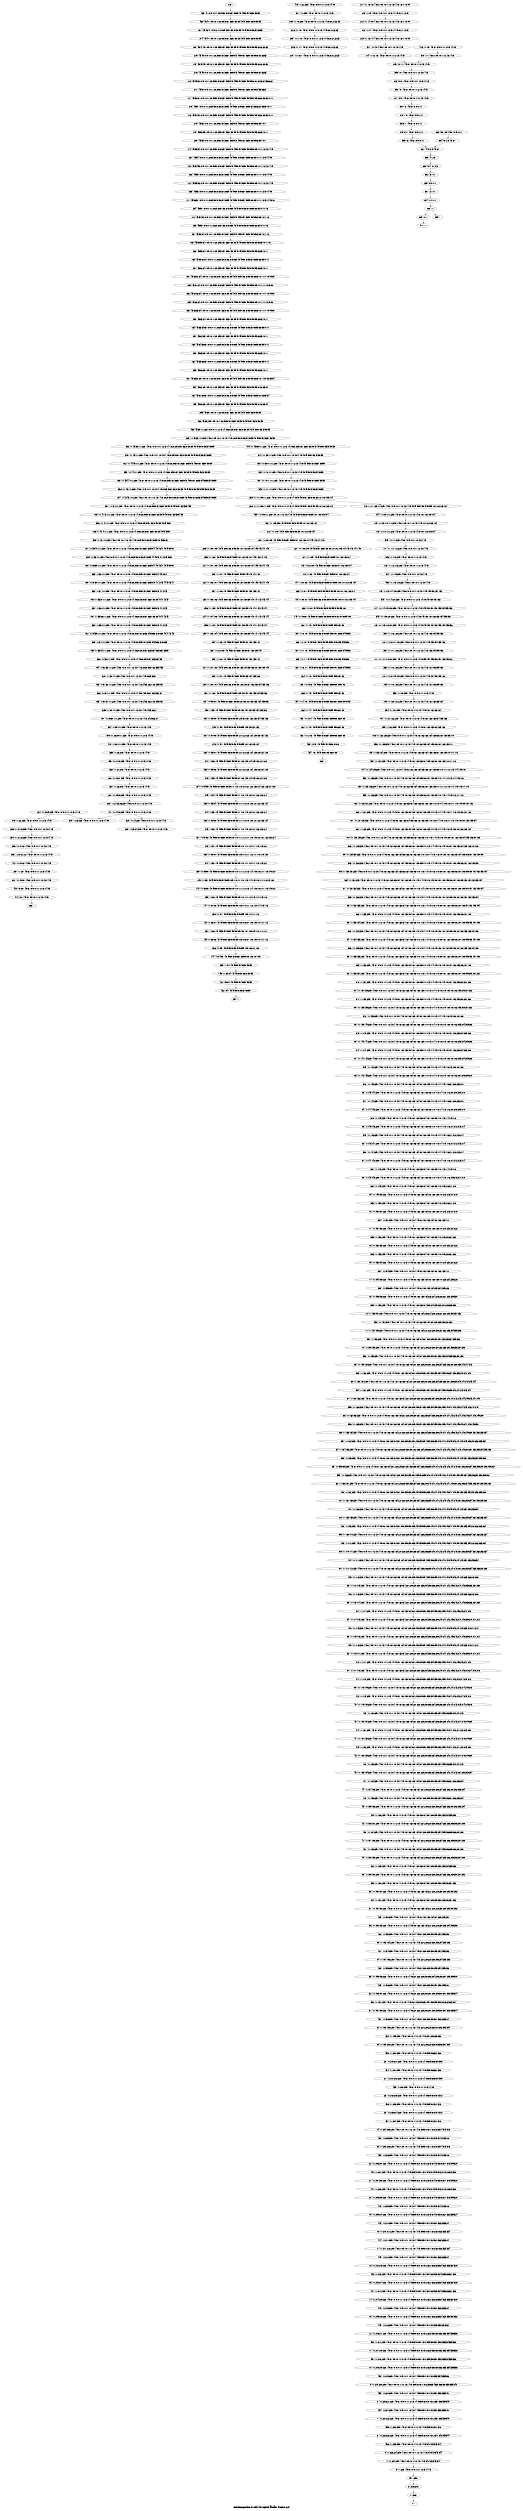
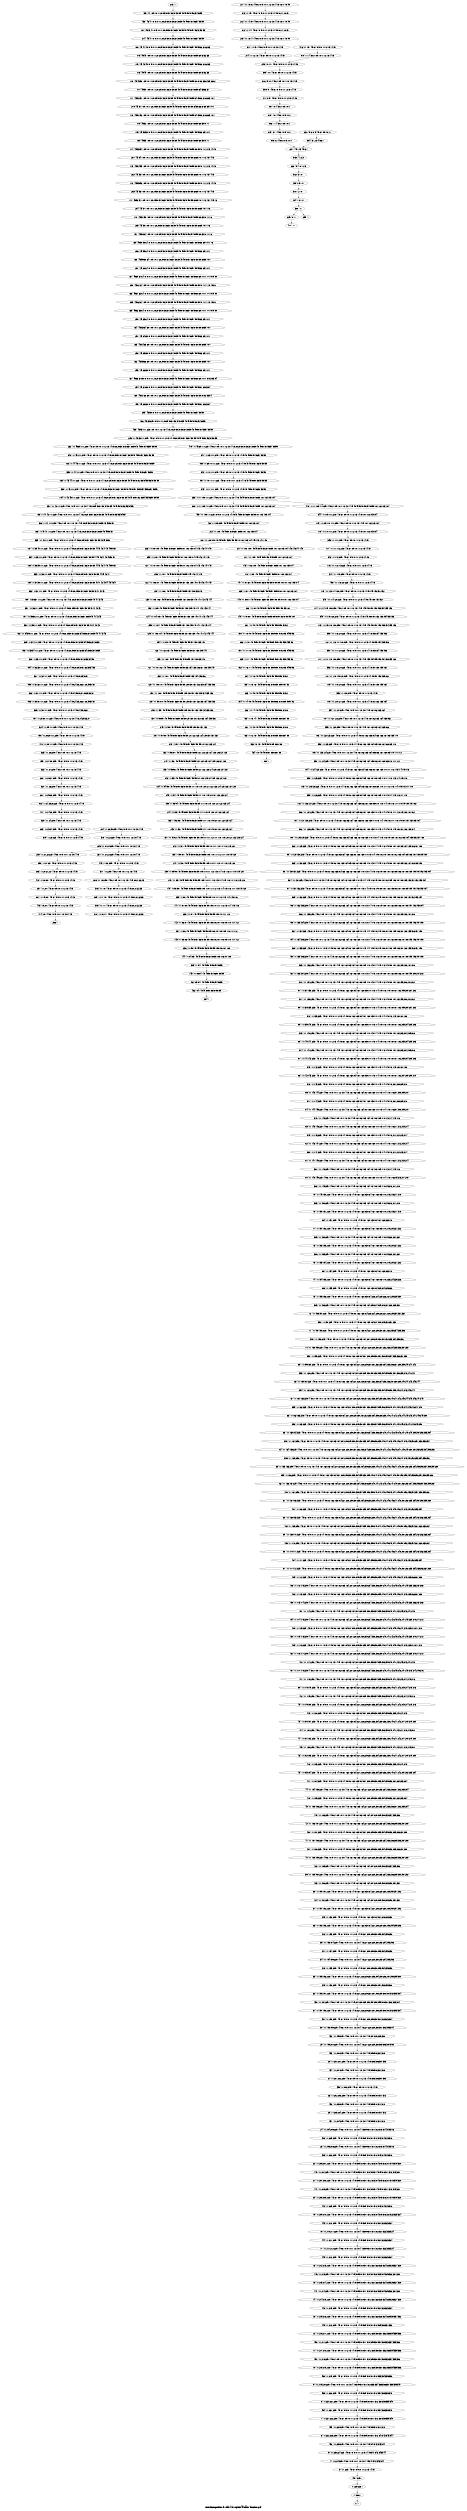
edge "471 | 11 24 26 225 : 4 5 6 7 8 9 10 11 12 13 14 15" -> "319 | 11 23 225 : 4 5 6 7 8 9 10 11 12 13 14 15": now "203 | 11 23 24 225 : 4 5 6 7 8 9 10 11 12 13 14 15" -> "319 | 11 23 225 : 4 5 6 7 8 9 10 11 12 13 14 15"
node "231 | 11 21 22 225 : 4 5 6 7 8 9 10 11 12 13 14 15": added
